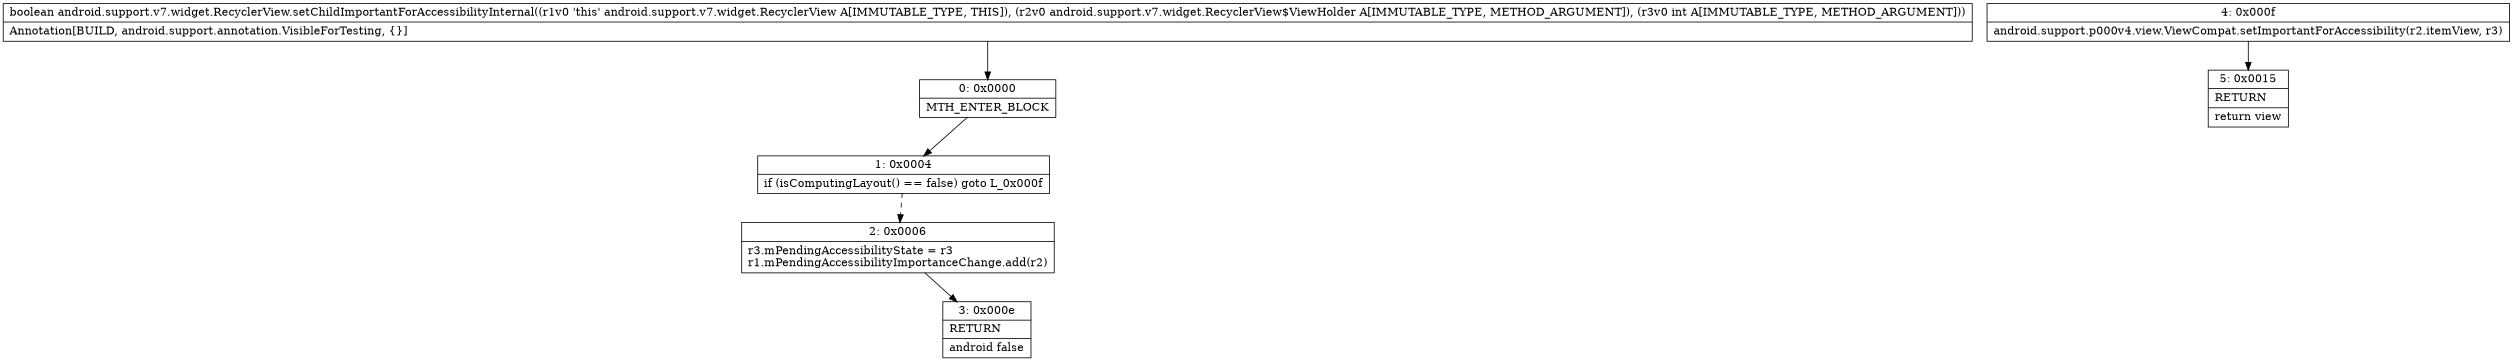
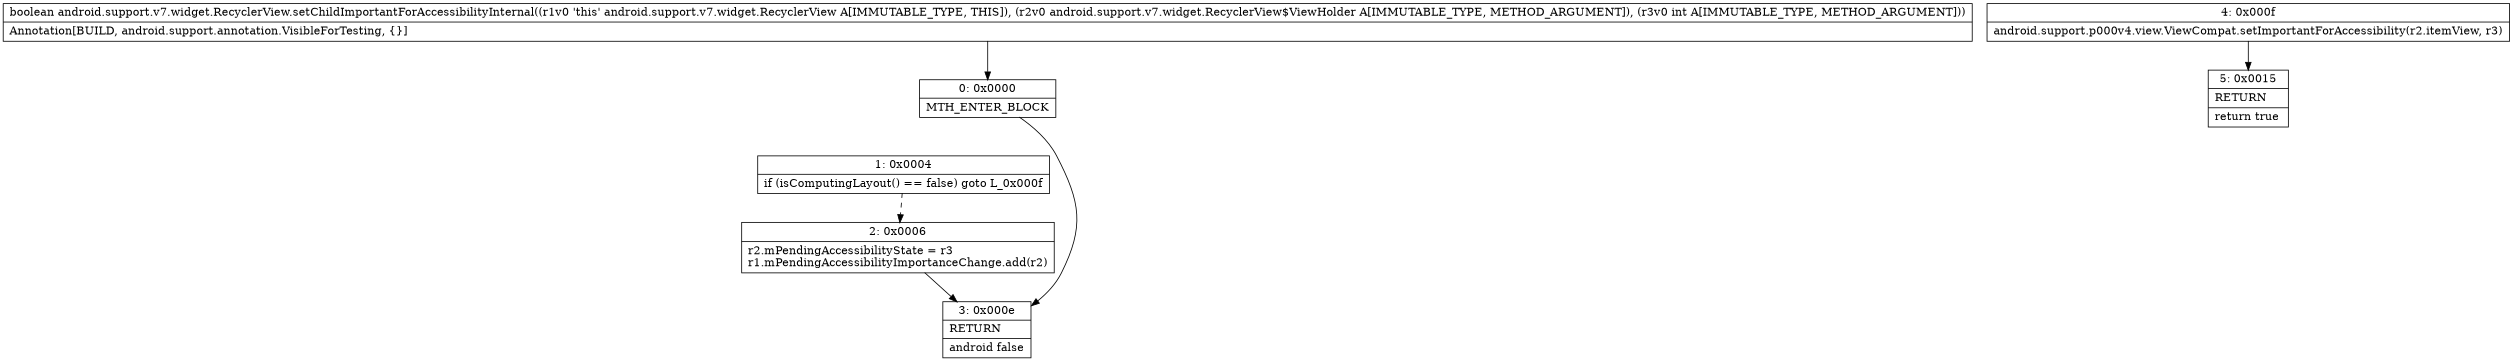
node "5: 0x0015": text "return view" -> "return true"
edge "0: 0x0000" -> "1: 0x0004": now "0: 0x0000" -> "3: 0x000e"
node "2: 0x0006": text "r3.mPendingAccessibilityState = r3" -> "r2.mPendingAccessibilityState = r3"
